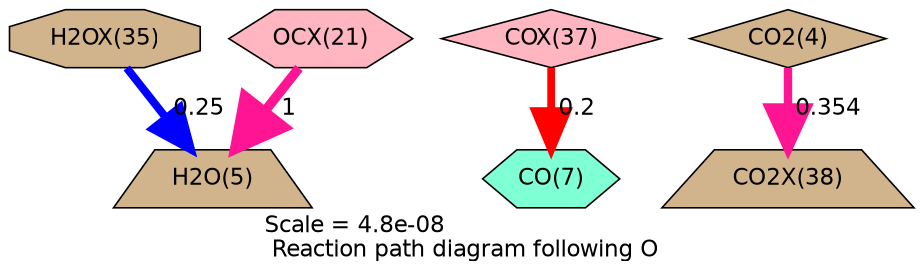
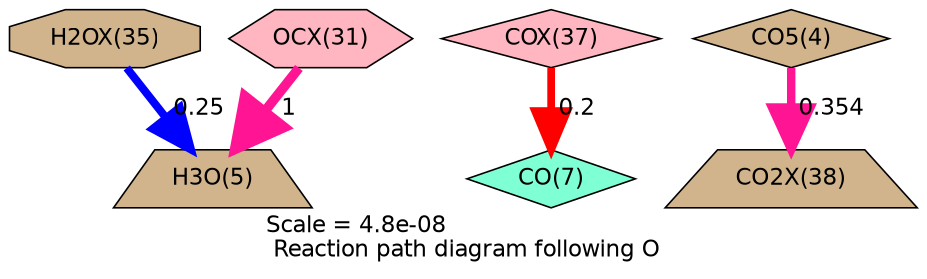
node "OCX(21)": label "OCX(21)" -> "OCX(31)"
node "CO2(4)": label "CO2(4)" -> "CO5(4)"
node "H2O(5)": label "H2O(5)" -> "H3O(5)"
node "CO(7)": shape hexagon -> diamond
